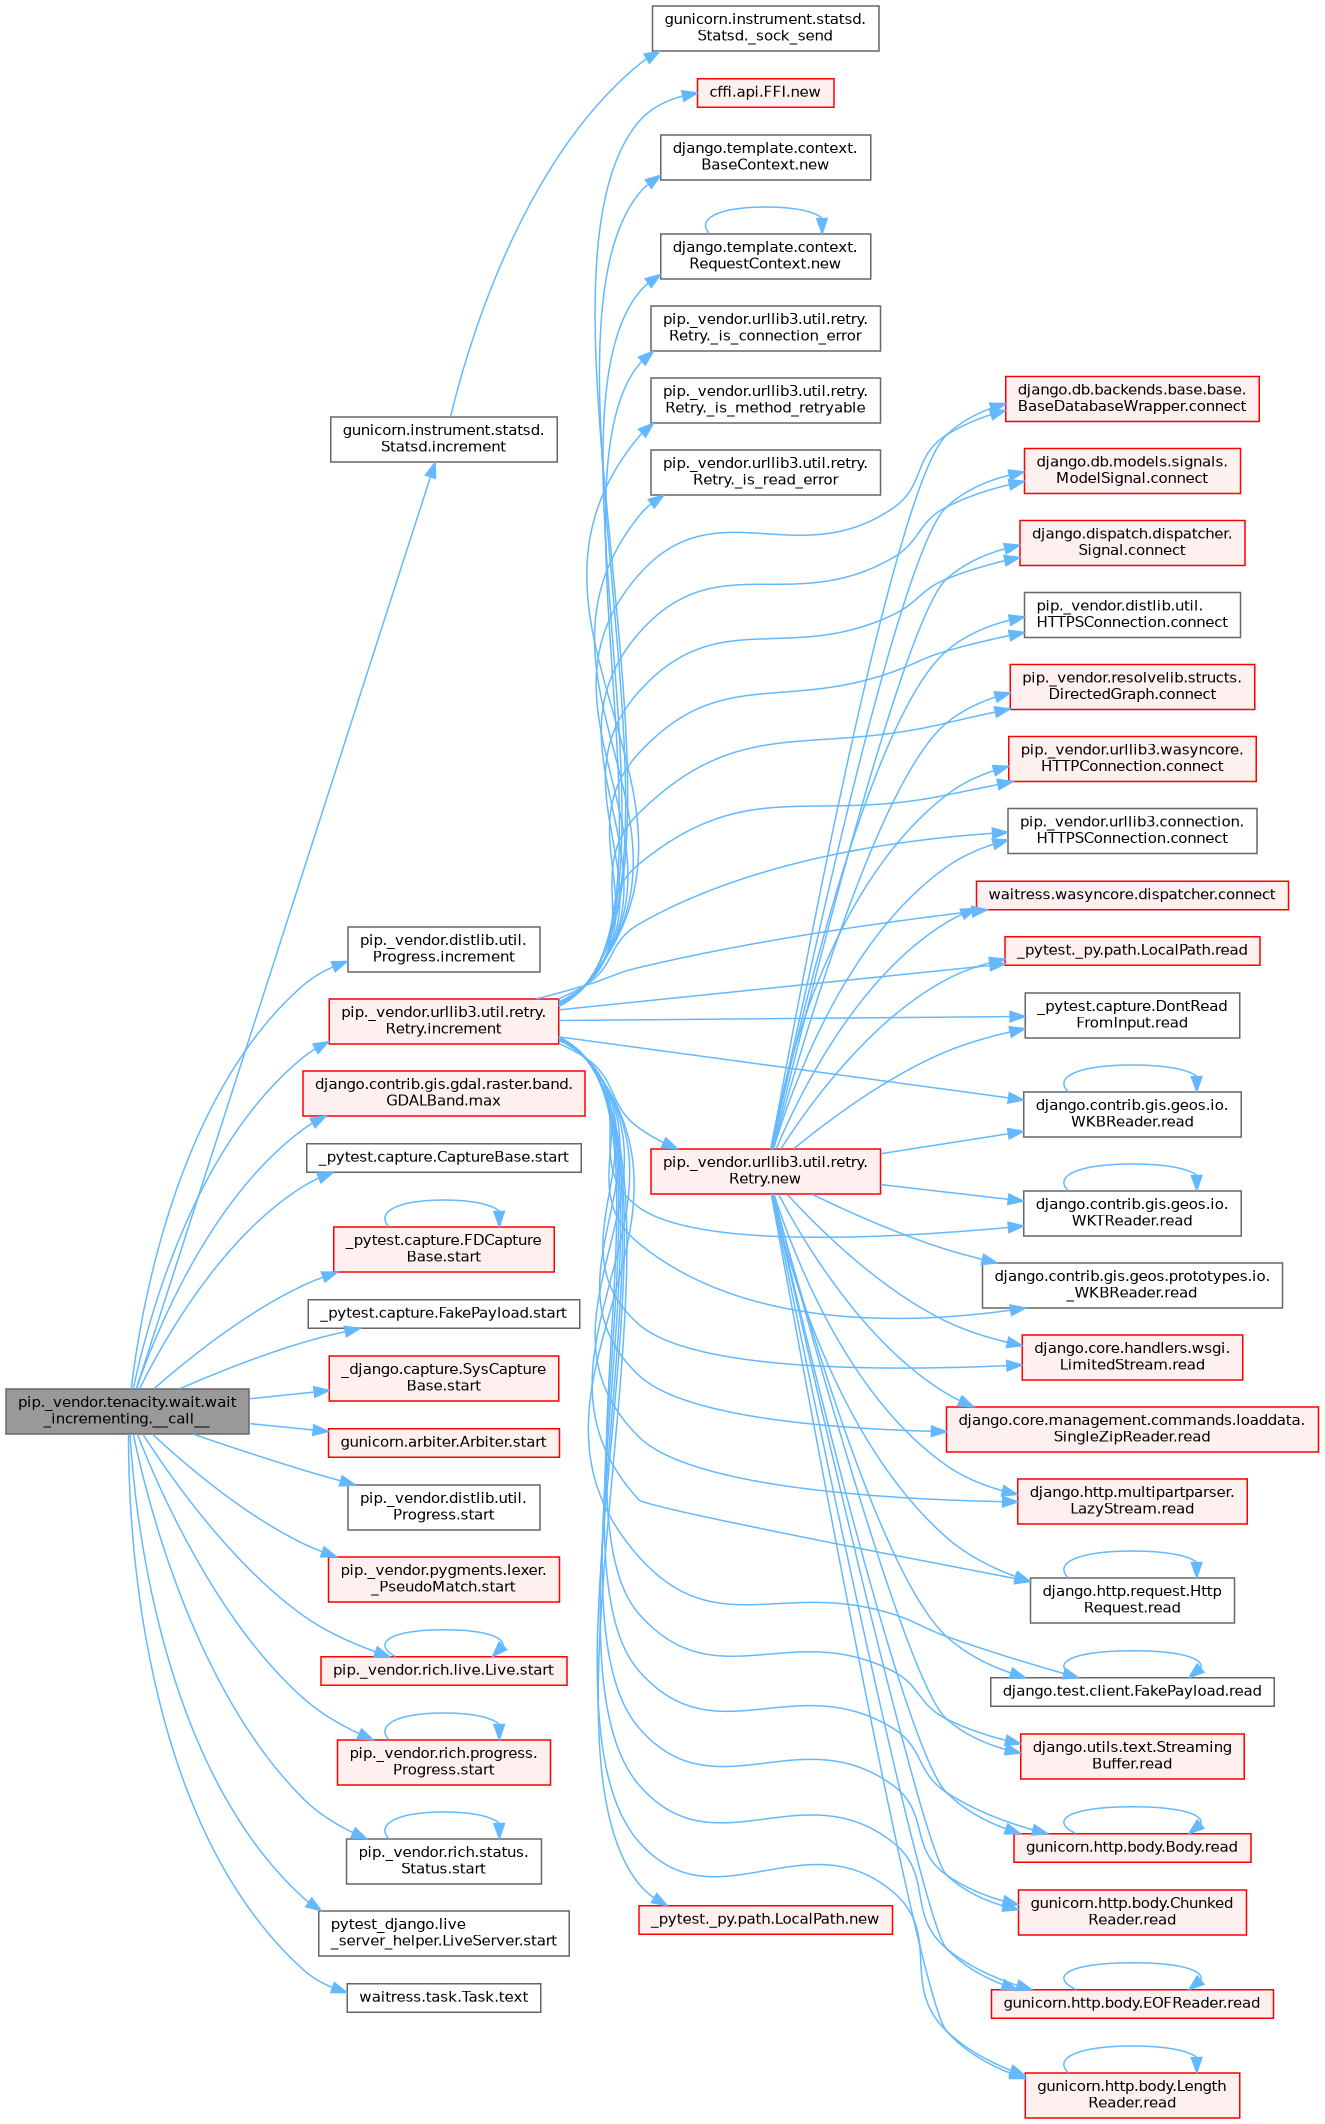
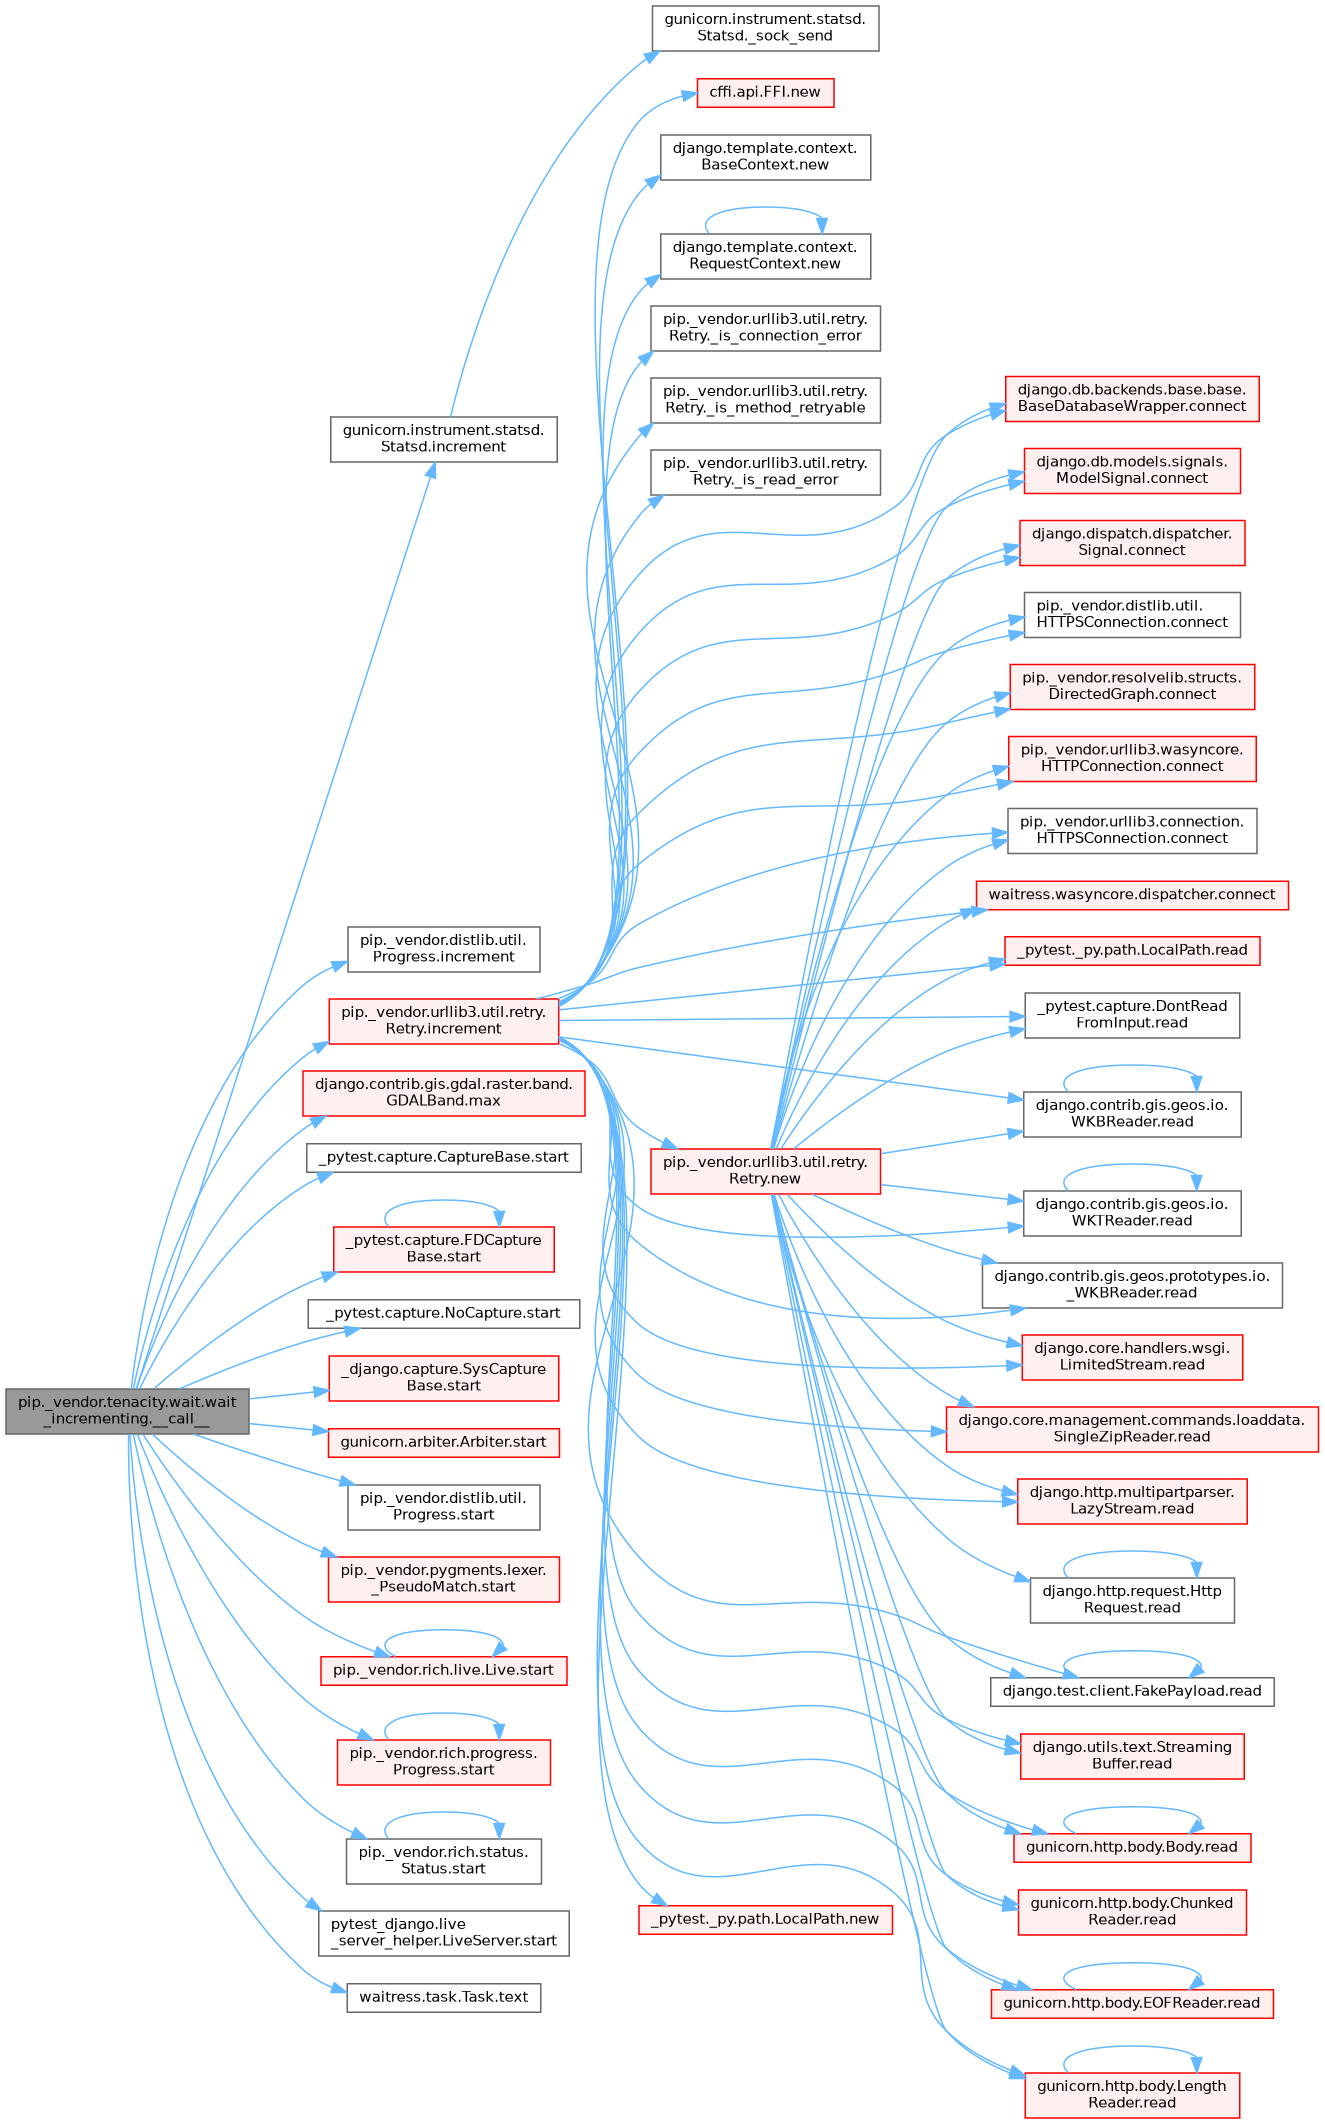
node "_pytest.capture.FakePayload.start": label "_pytest.capture.FakePayload.start" -> "_pytest.capture.NoCapture.start"
edge "pip._vendor.urllib3.util.retry. Retry.increment" -> "django.http.request.Http Request.read": removed
